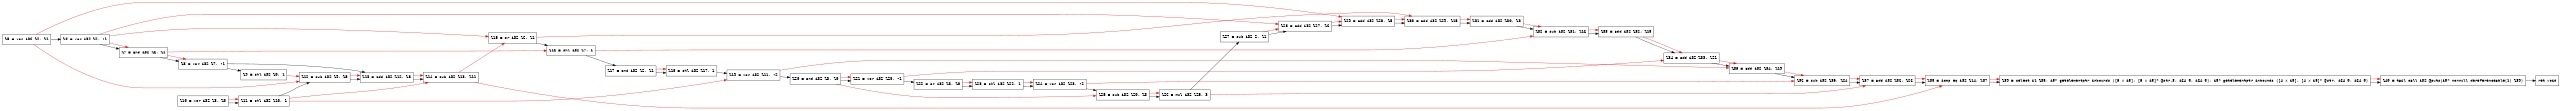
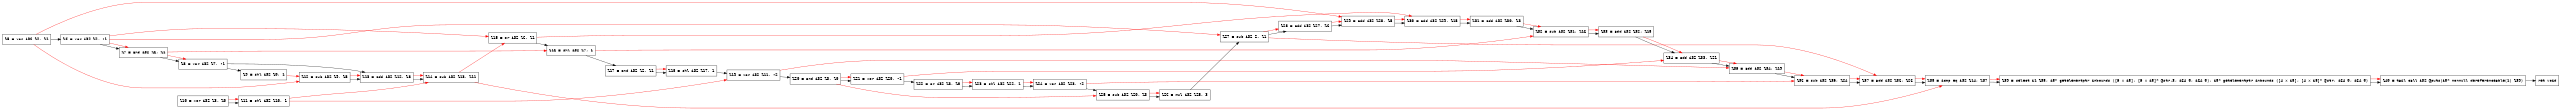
edge "%6 = xor i32 %2, -1" -> "%28 = add i32 %27, %6": now "%6 = xor i32 %2, -1" -> "%27 = sub i32 2, %1"
edge "%11 = shl i32 %10, 1" -> "%12 = sub i32 %9, %5": removed
edge "%26 = mul i32 %25, 3" -> "%37 = add i32 %36, %26": now "%27 = sub i32 2, %1" -> "%37 = add i32 %36, %26"
